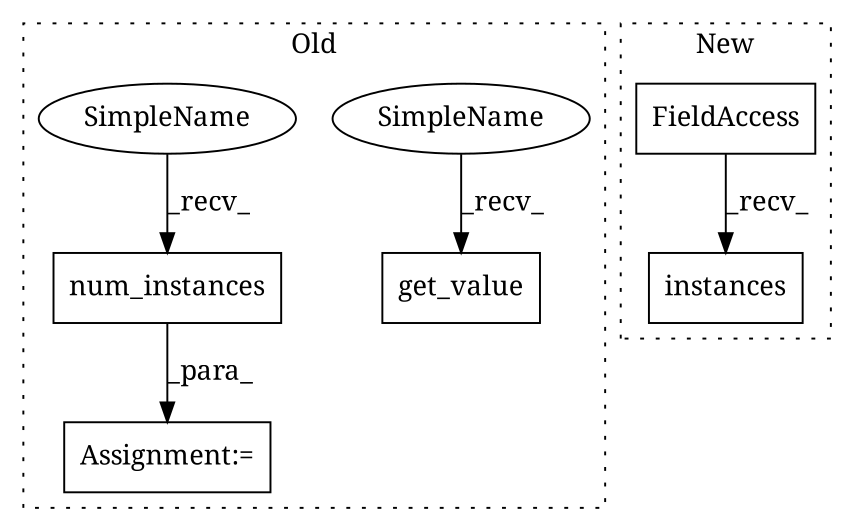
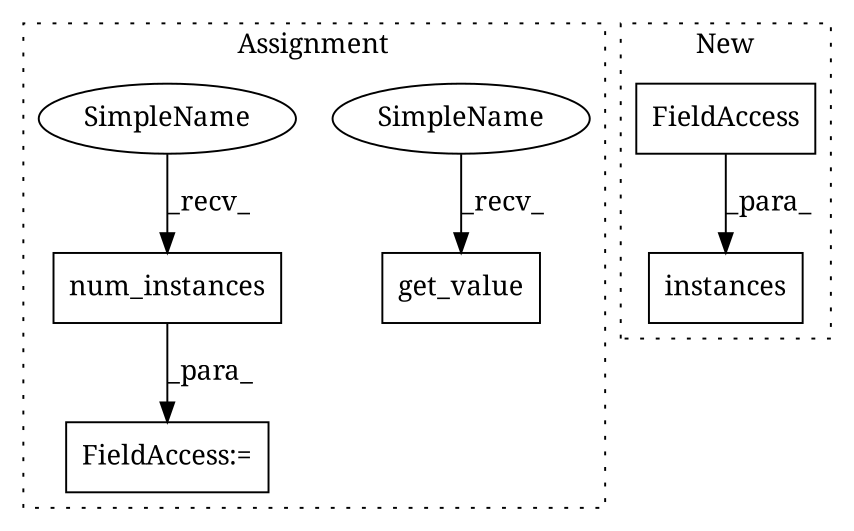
cluster "Old": label "Old" -> "Assignment"
edge "FieldAccess" -> "instances": label "_recv_" -> "_para_"
node "Assignment:=": label "Assignment:=" -> "FieldAccess:="
